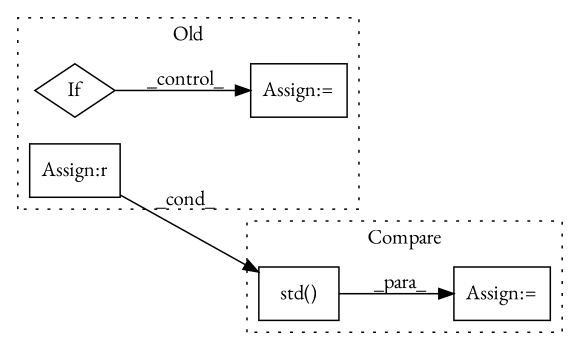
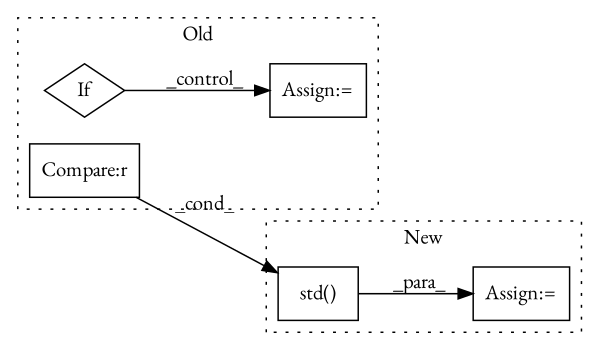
node "Assign:r": label "Assign:r" -> "Compare:r"
cluster "Compare": label "Compare" -> "New"
